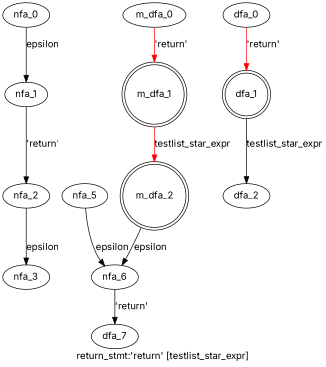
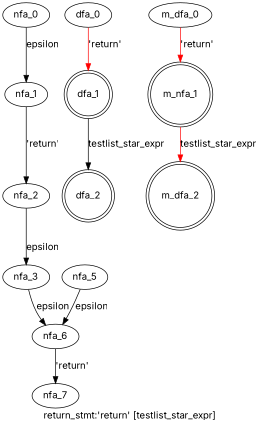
node "m_dfa_1": label "m_dfa_1" -> "m_nfa_1"
node "dfa_2": shape ellipse -> doublecircle
edge "m_dfa_2" -> "nfa_6": now "nfa_3" -> "nfa_6"
node "dfa_7": label "dfa_7" -> "nfa_7"
